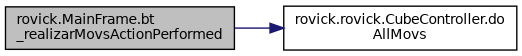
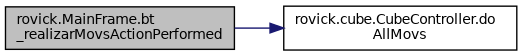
node "rovick.rovick.CubeController.do AllMovs": label "rovick.rovick.CubeController.do AllMovs" -> "rovick.cube.CubeController.do AllMovs"
